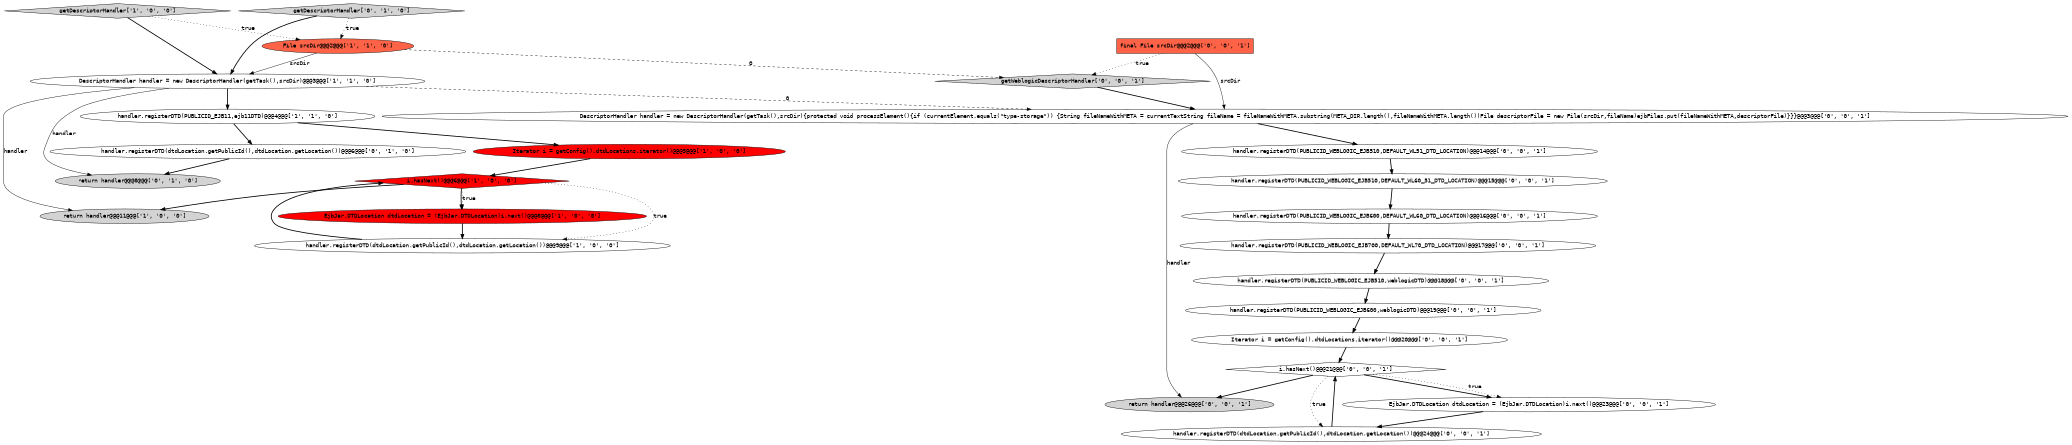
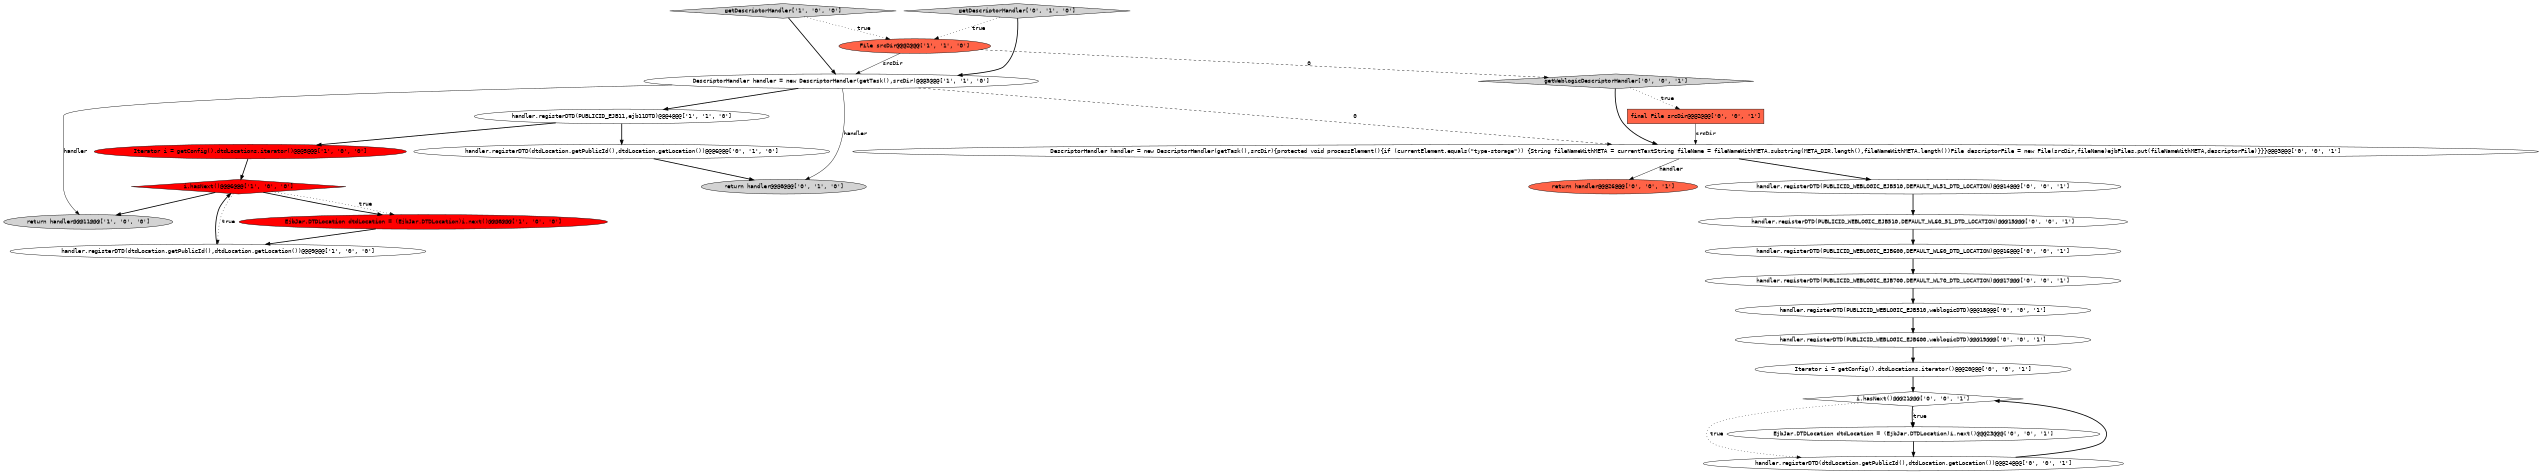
edge "final File srcDir@@@2@@@['0', '0', '1']" -> "getWeblogicDescriptorHandler['0', '0', '1']": reversed
edge "i.hasNext()@@@21@@@['0', '0', '1']" -> "return handler@@@26@@@['0', '0', '1']": removed
node "return handler@@@26@@@['0', '0', '1']": fillcolor lightgray -> tomato
